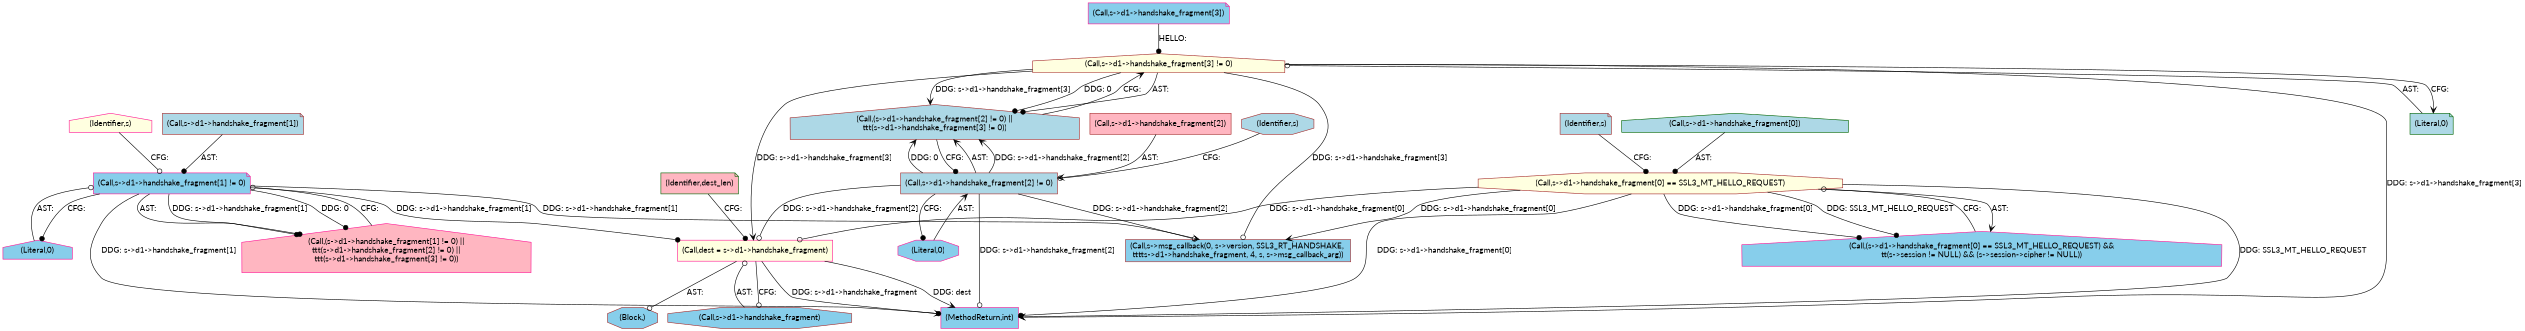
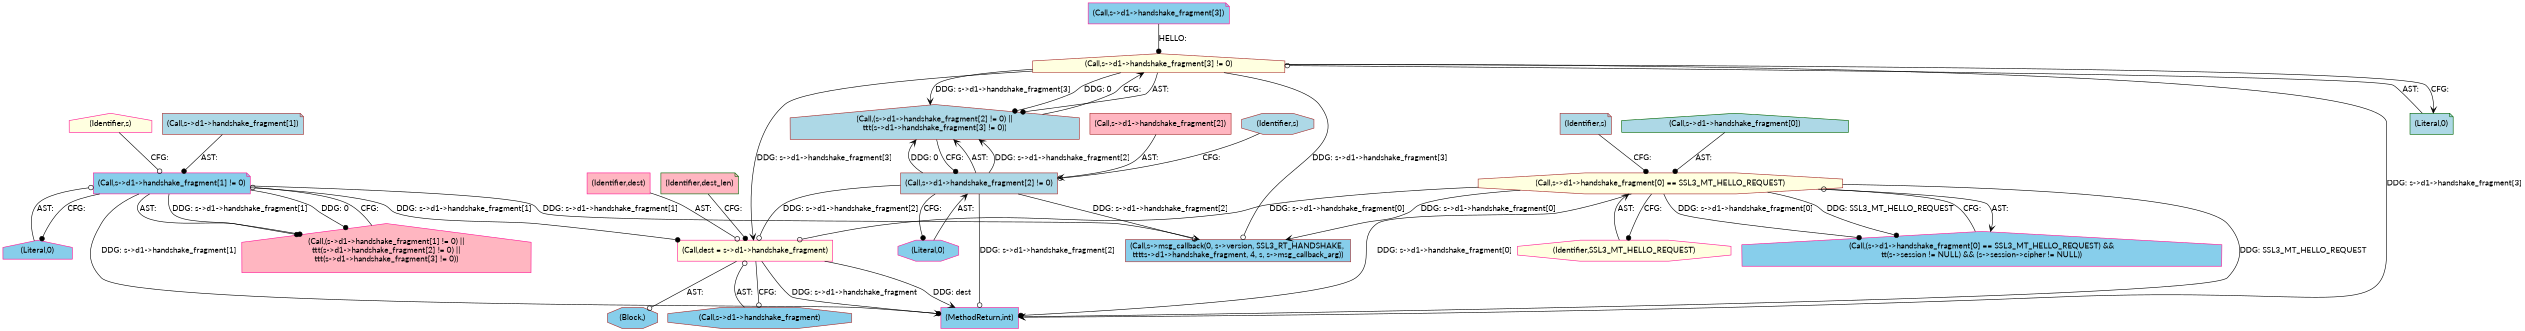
node "(Identifier,dest)": added
node "(Identifier,SSL3_MT_HELLO_REQUEST)": added
